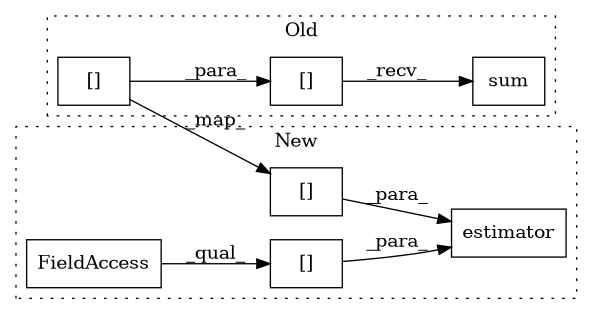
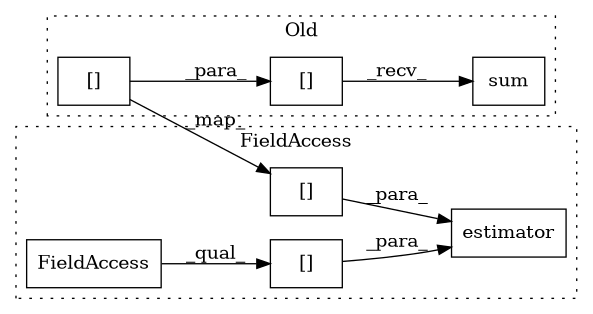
cluster "New": label "New" -> "FieldAccess"
